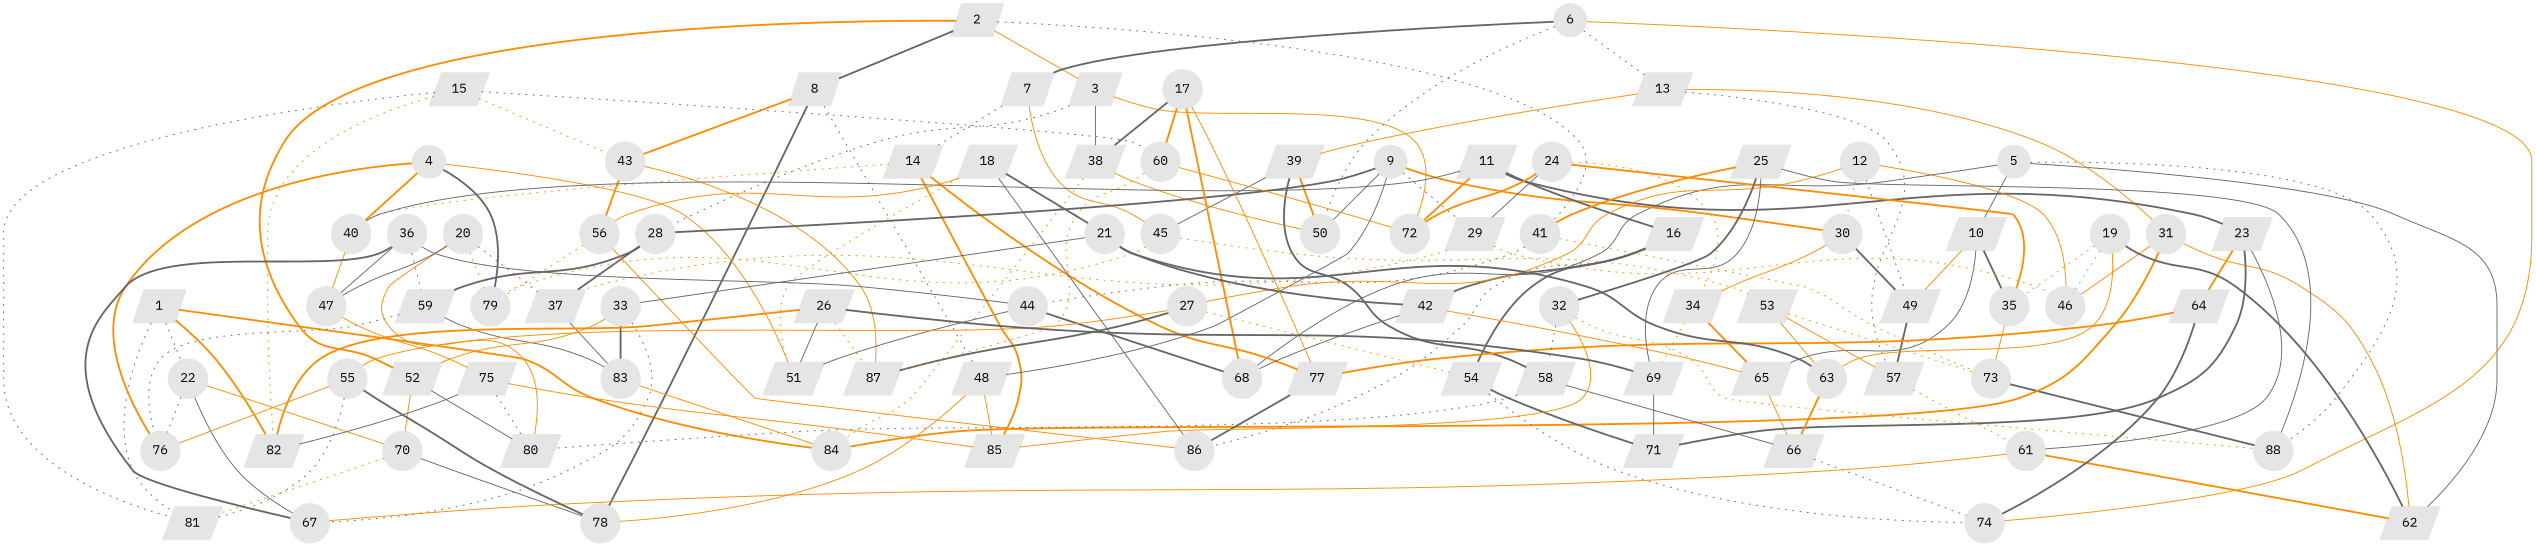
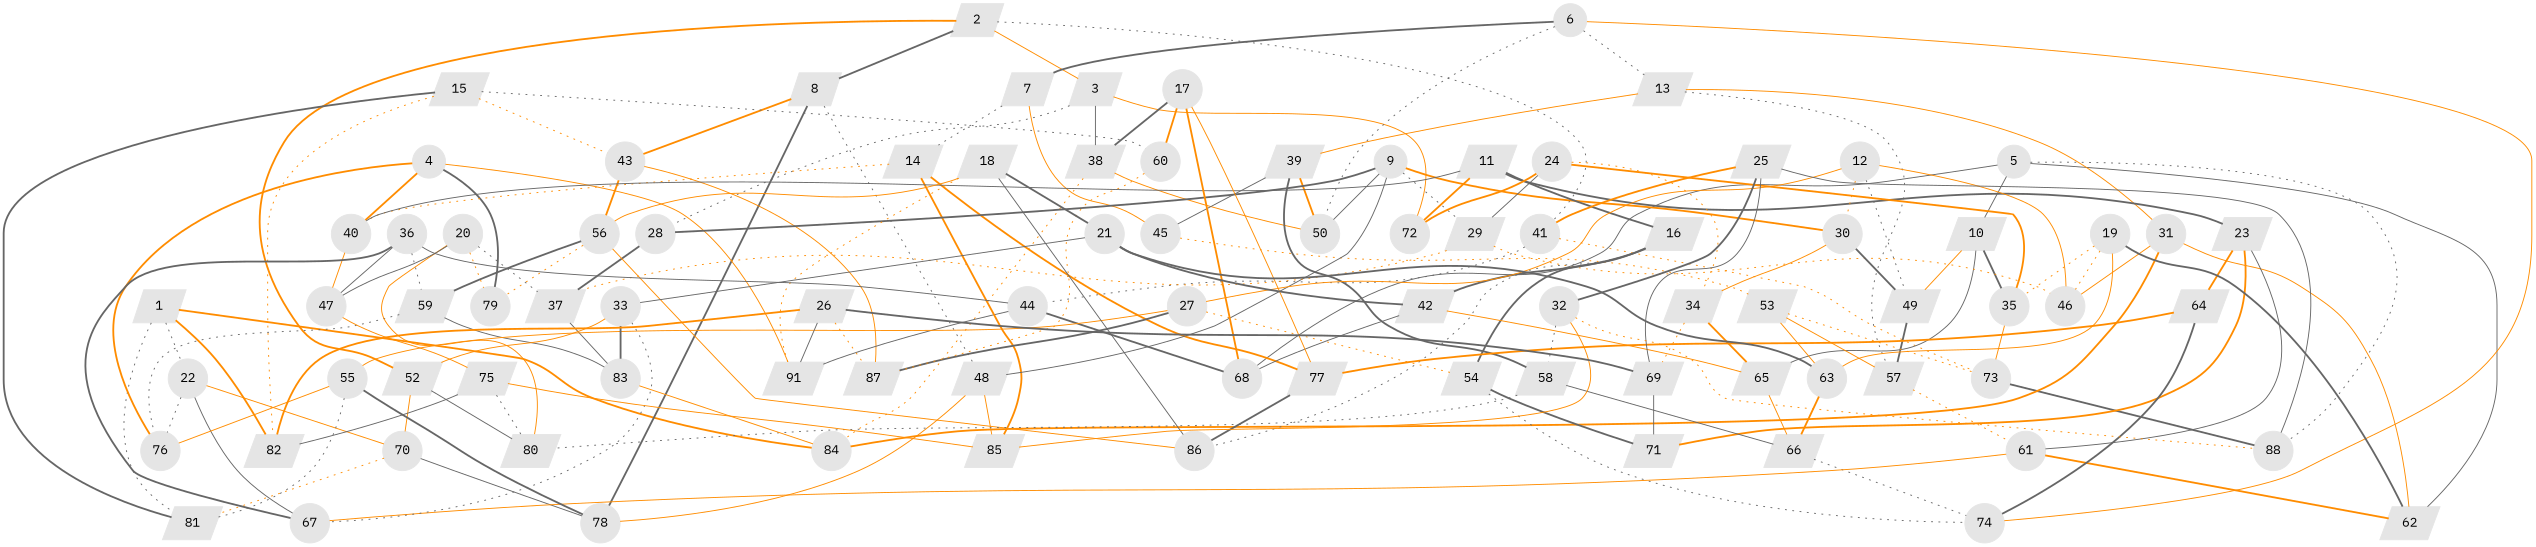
edge "15" -- "81": style dotted -> bold
edge "60" -- "72": removed
edge "45" -- "79": removed
edge "28" -- "59": now "56" -- "59"
node "51": label "51" -> "91"
edge "23" -- "71": color gray40 -> darkorange
